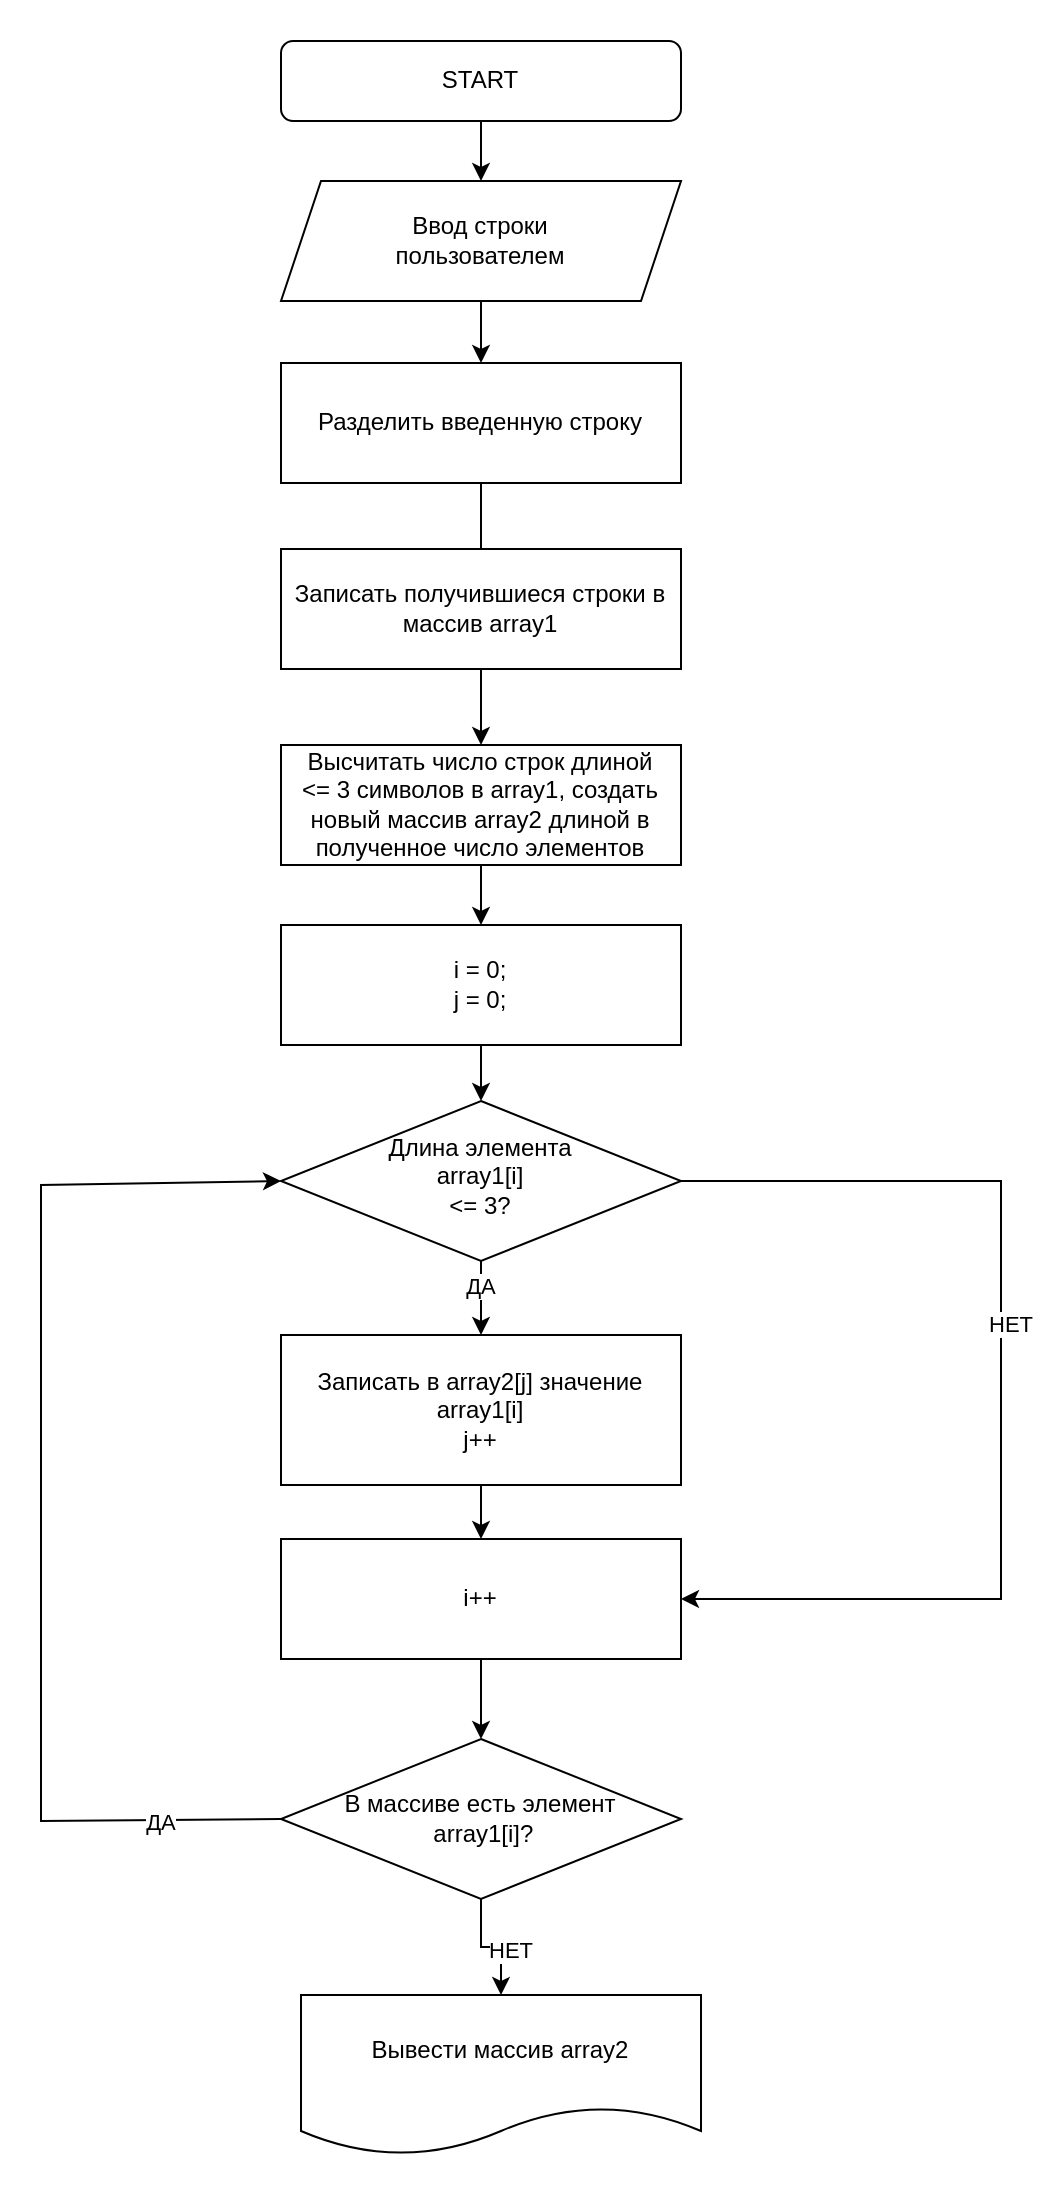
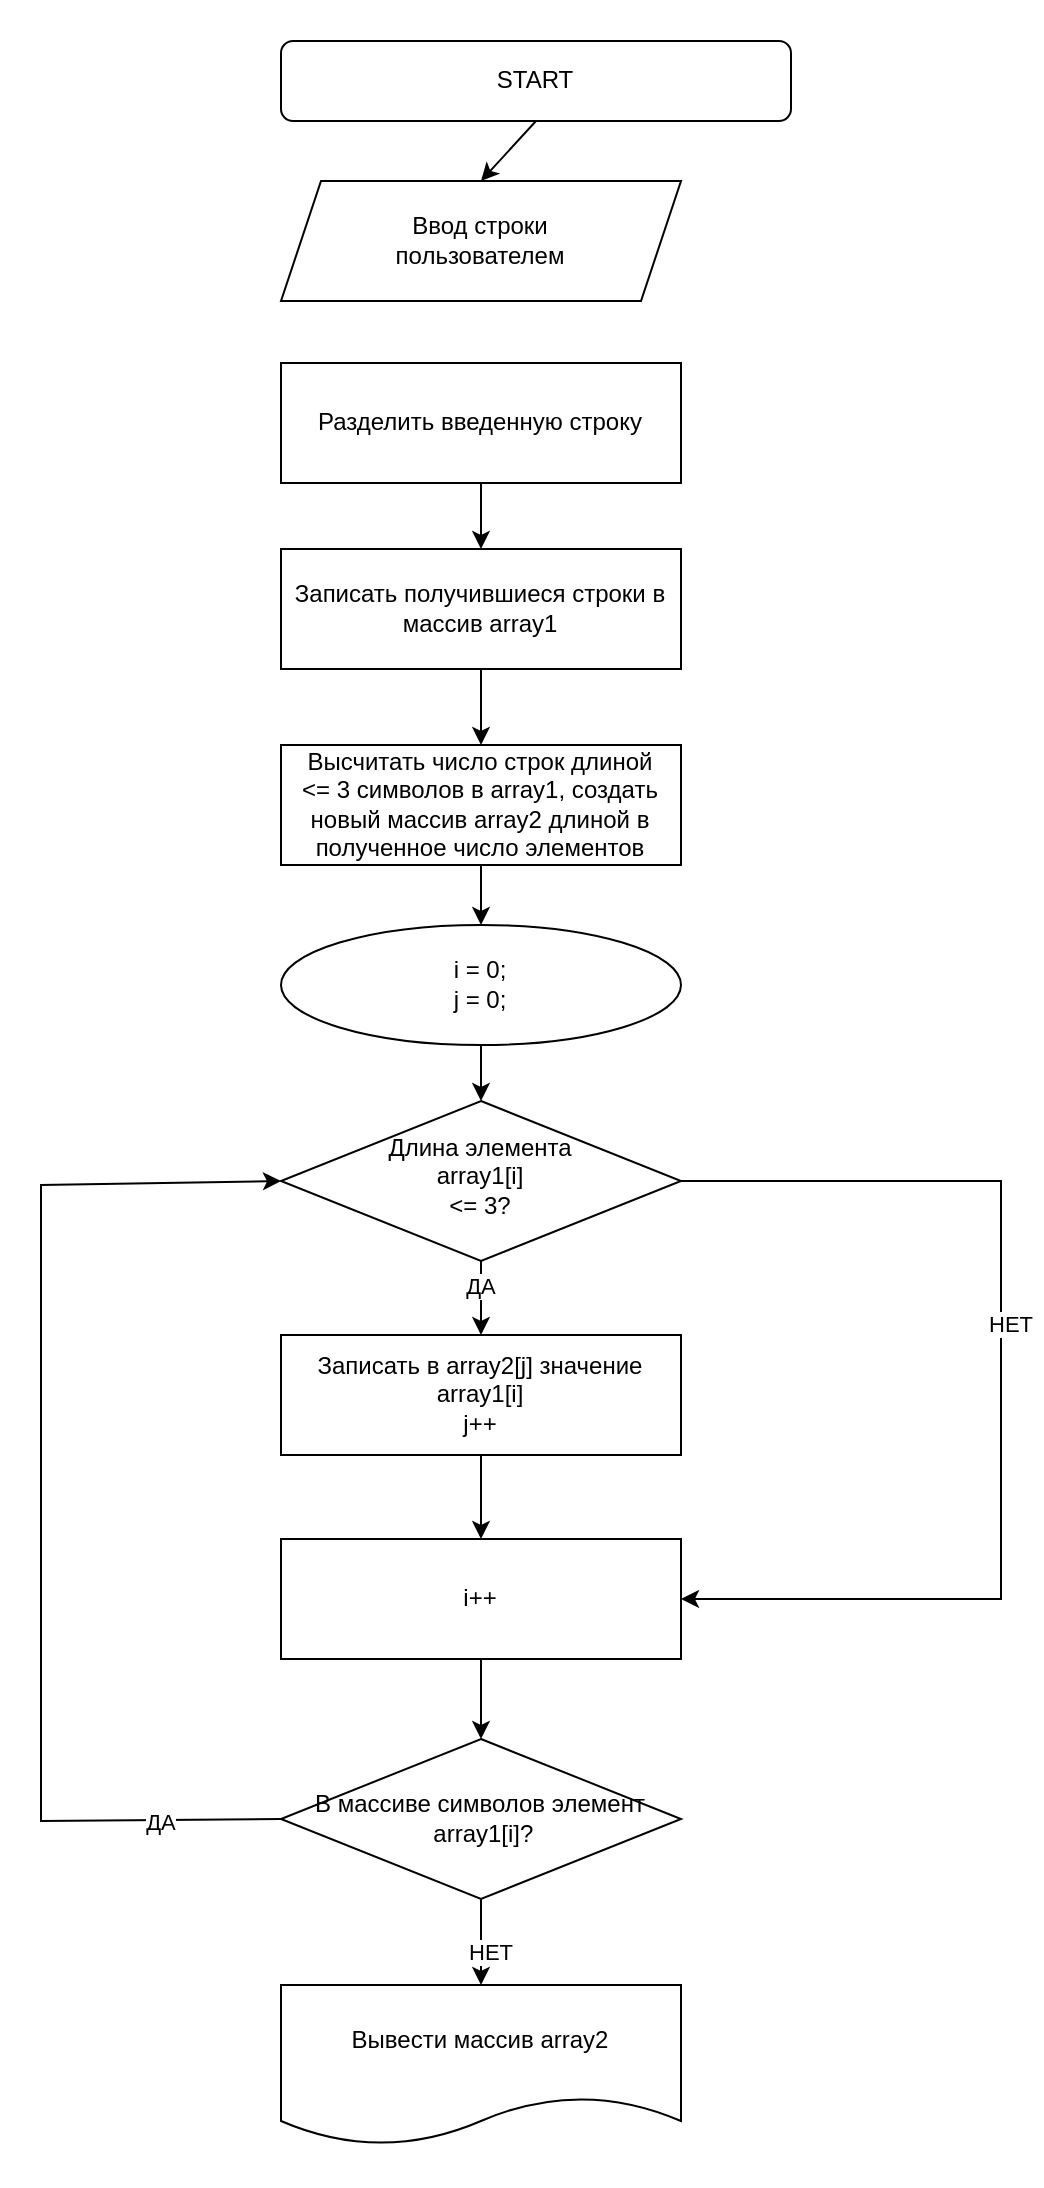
node "START": size 400x80 -> 510x80
edge "Ввод строки пользователем" -> "Разделить введенную строку": removed
edge "Разделить введенную строку" -- "Записать получившиеся строки в массив array1": arrowhead none -> classic
node "i = 0; j = 0;": shape rectangle -> ellipse
node "Записать в array2[j] значение array1[i] j++": size 400x150 -> 400x120
node "В массиве есть элемент array1[i]?": label "В массиве есть элемент array1[i]?" -> "В массиве символов элемент array1[i]?"
node "Вывести массив array2": moved (501, 2075) -> (481, 2065)
